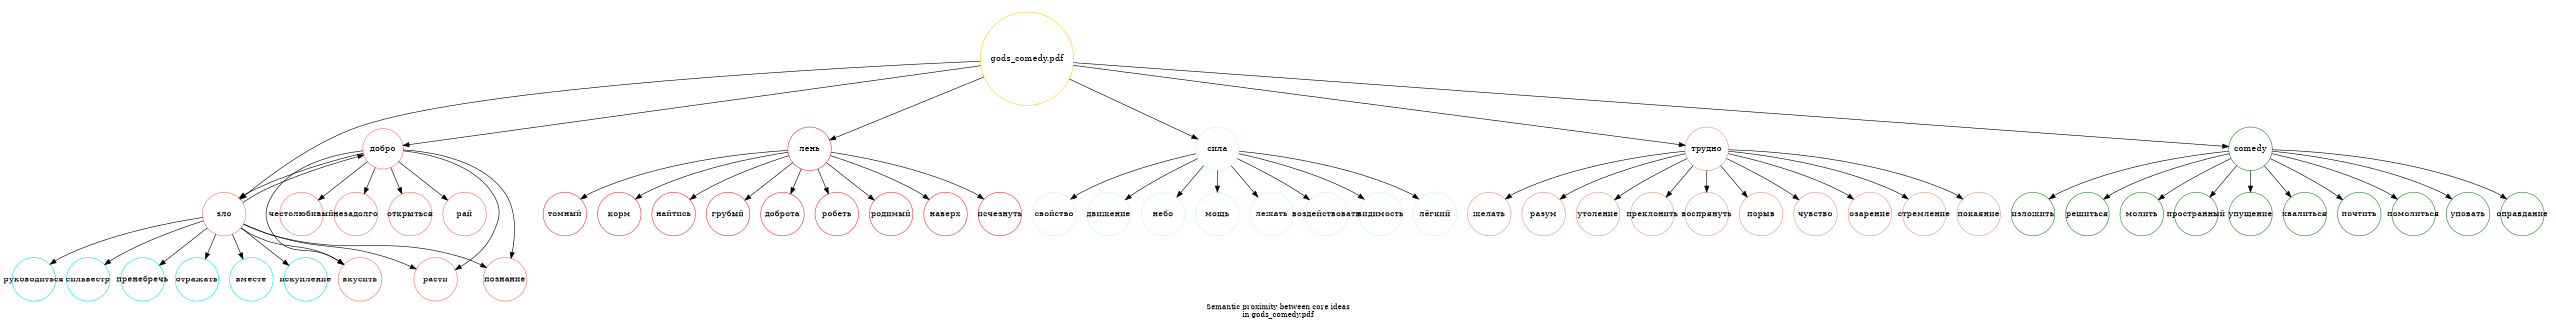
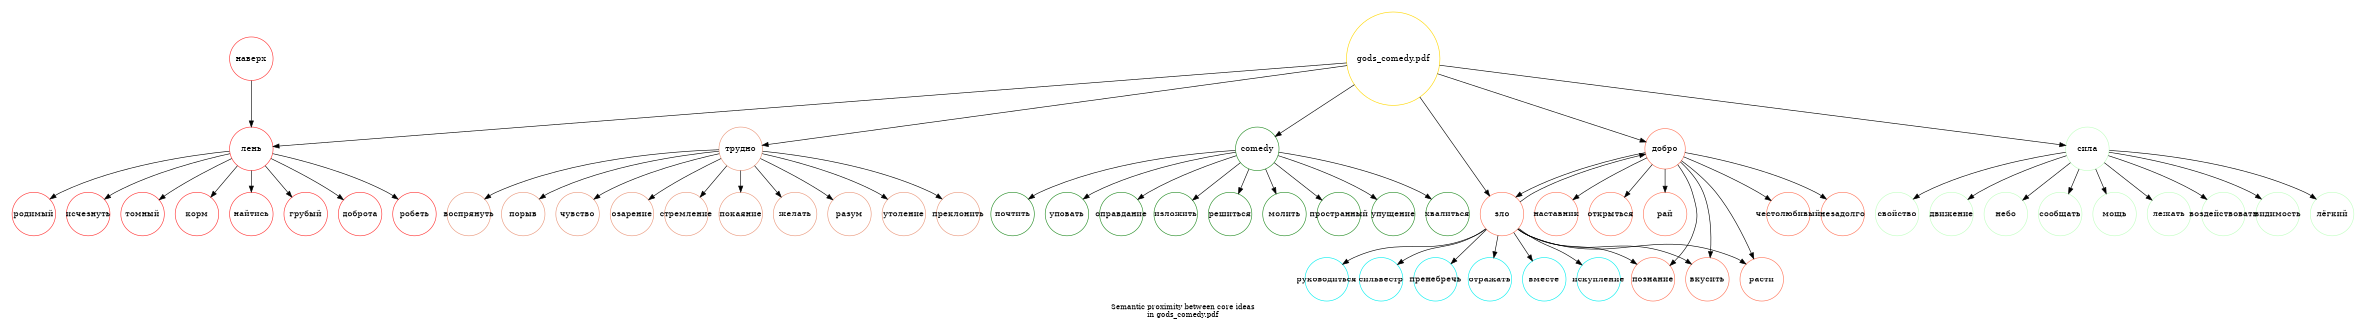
edge "лень" -> "наверх": reversed
node "наставник": added
node "сообщать": added
node "помолиться": removed
